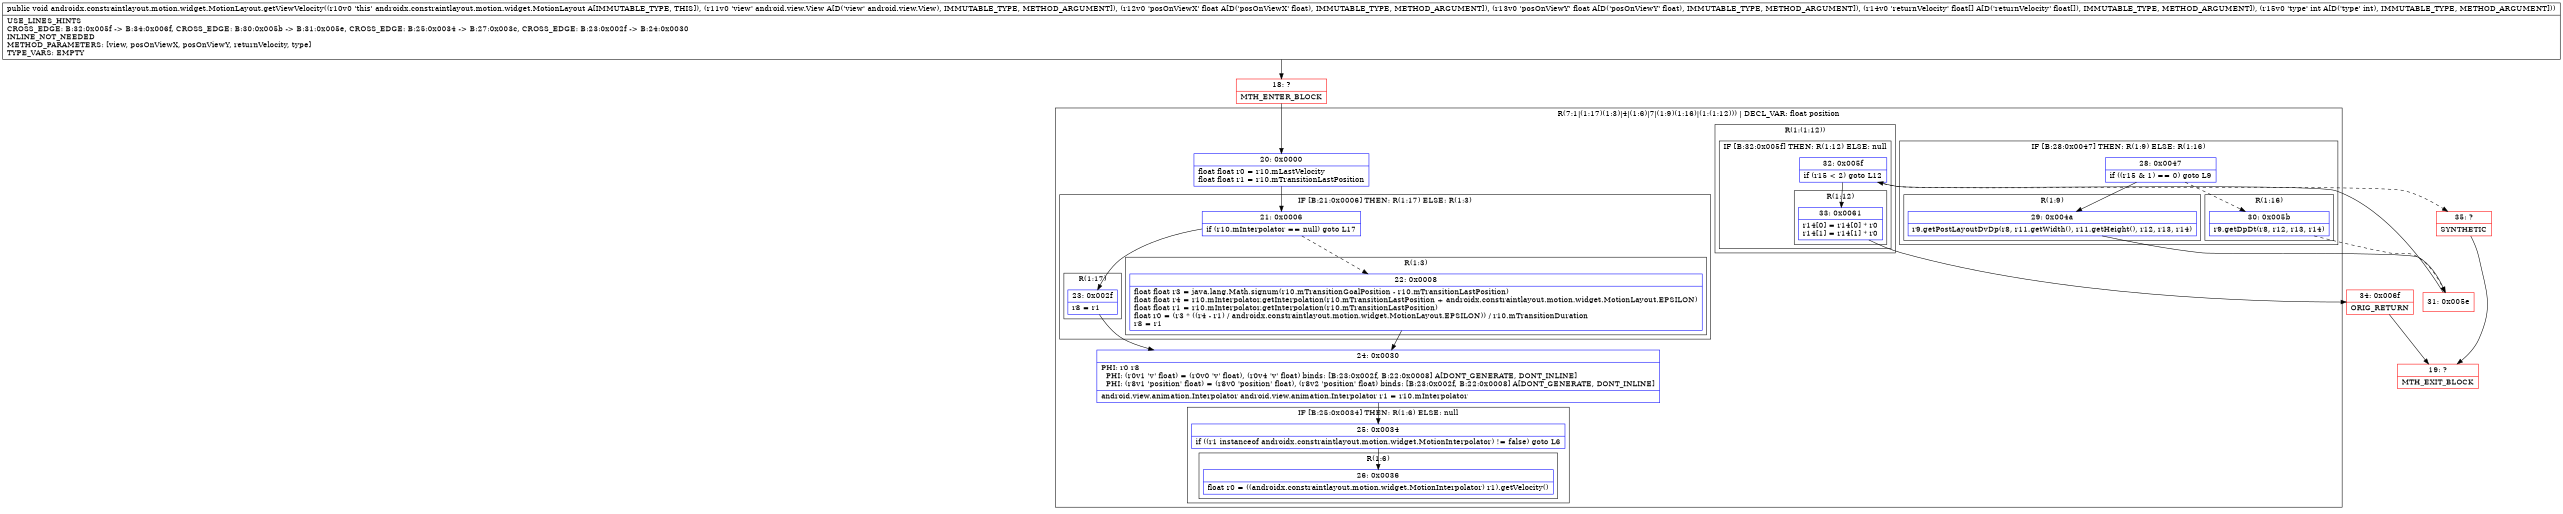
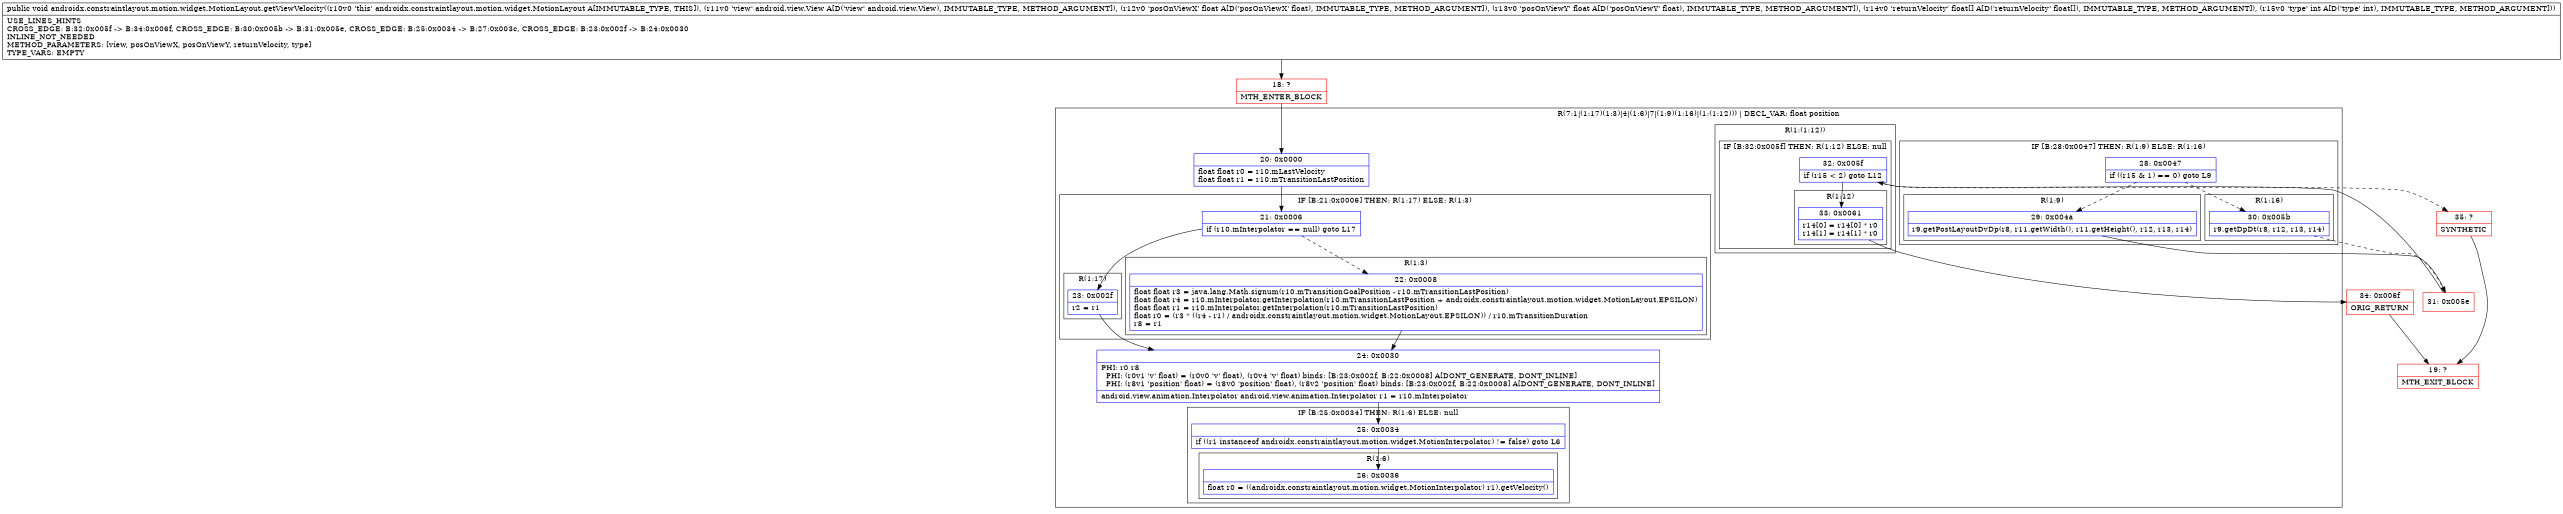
edge "28: 0x0047" -> "29: 0x004a": style solid -> dashed
node "23: 0x002f": text "r8 = r1" -> "r2 = r1"
